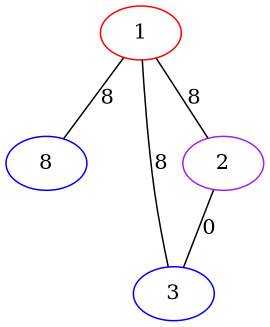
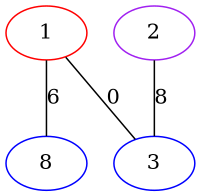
edge "1" -- "8": label "8" -> "6"
edge "1" -- "2": removed, label "8"
edge "1" -- "3": label "8" -> "0"
edge "2" -- "3": label "0" -> "8"
